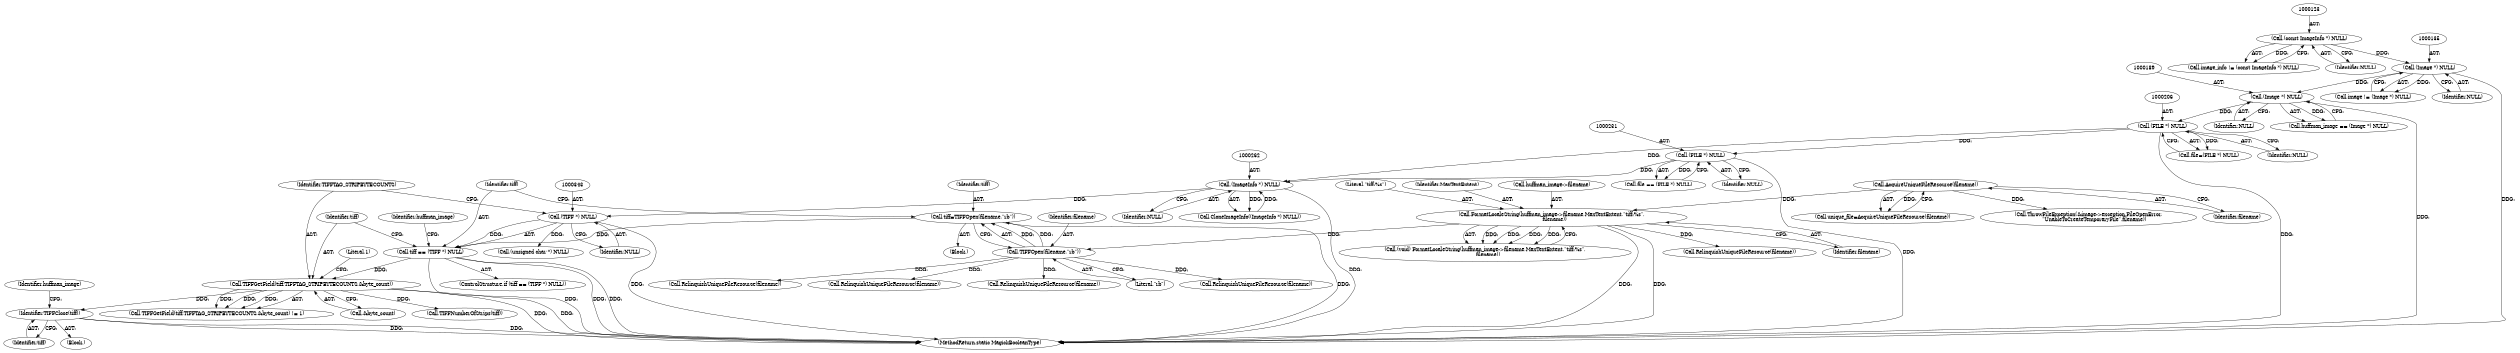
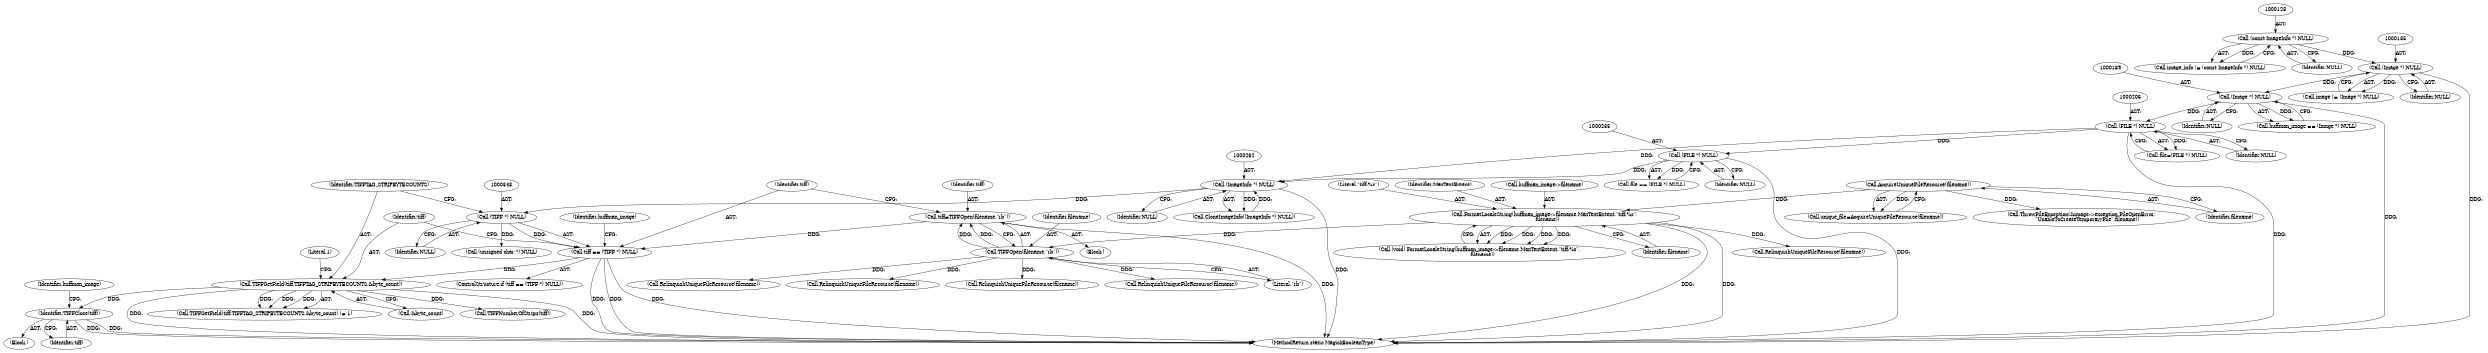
node "1000231": label "1000231" -> "1000233"
edge "(Call,(TIFF *) NULL)" -> "(MethodReturn,static MagickBooleanType)": removed, label "DDG:"
